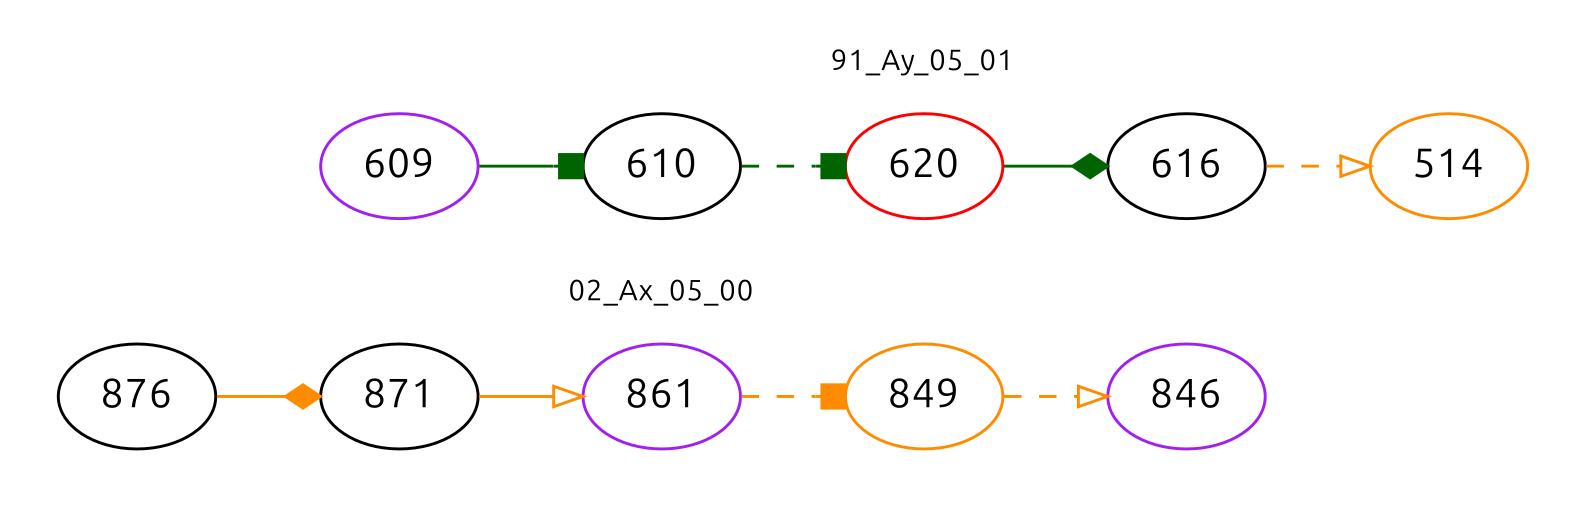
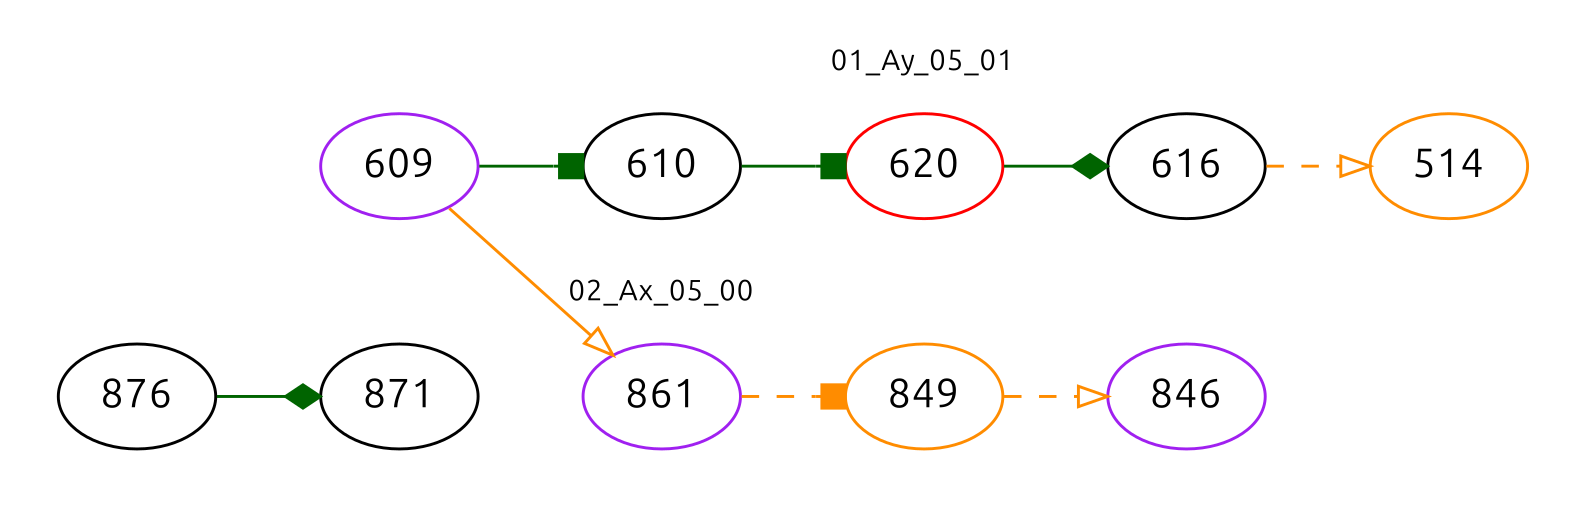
cluster "91_Ay_05_01": label "91_Ay_05_01" -> "01_Ay_05_01"
edge "610" -> "620": style dashed -> solid
edge "876" -> "871": color darkorange -> darkgreen
edge "871" -> "861": now "609" -> "861"
